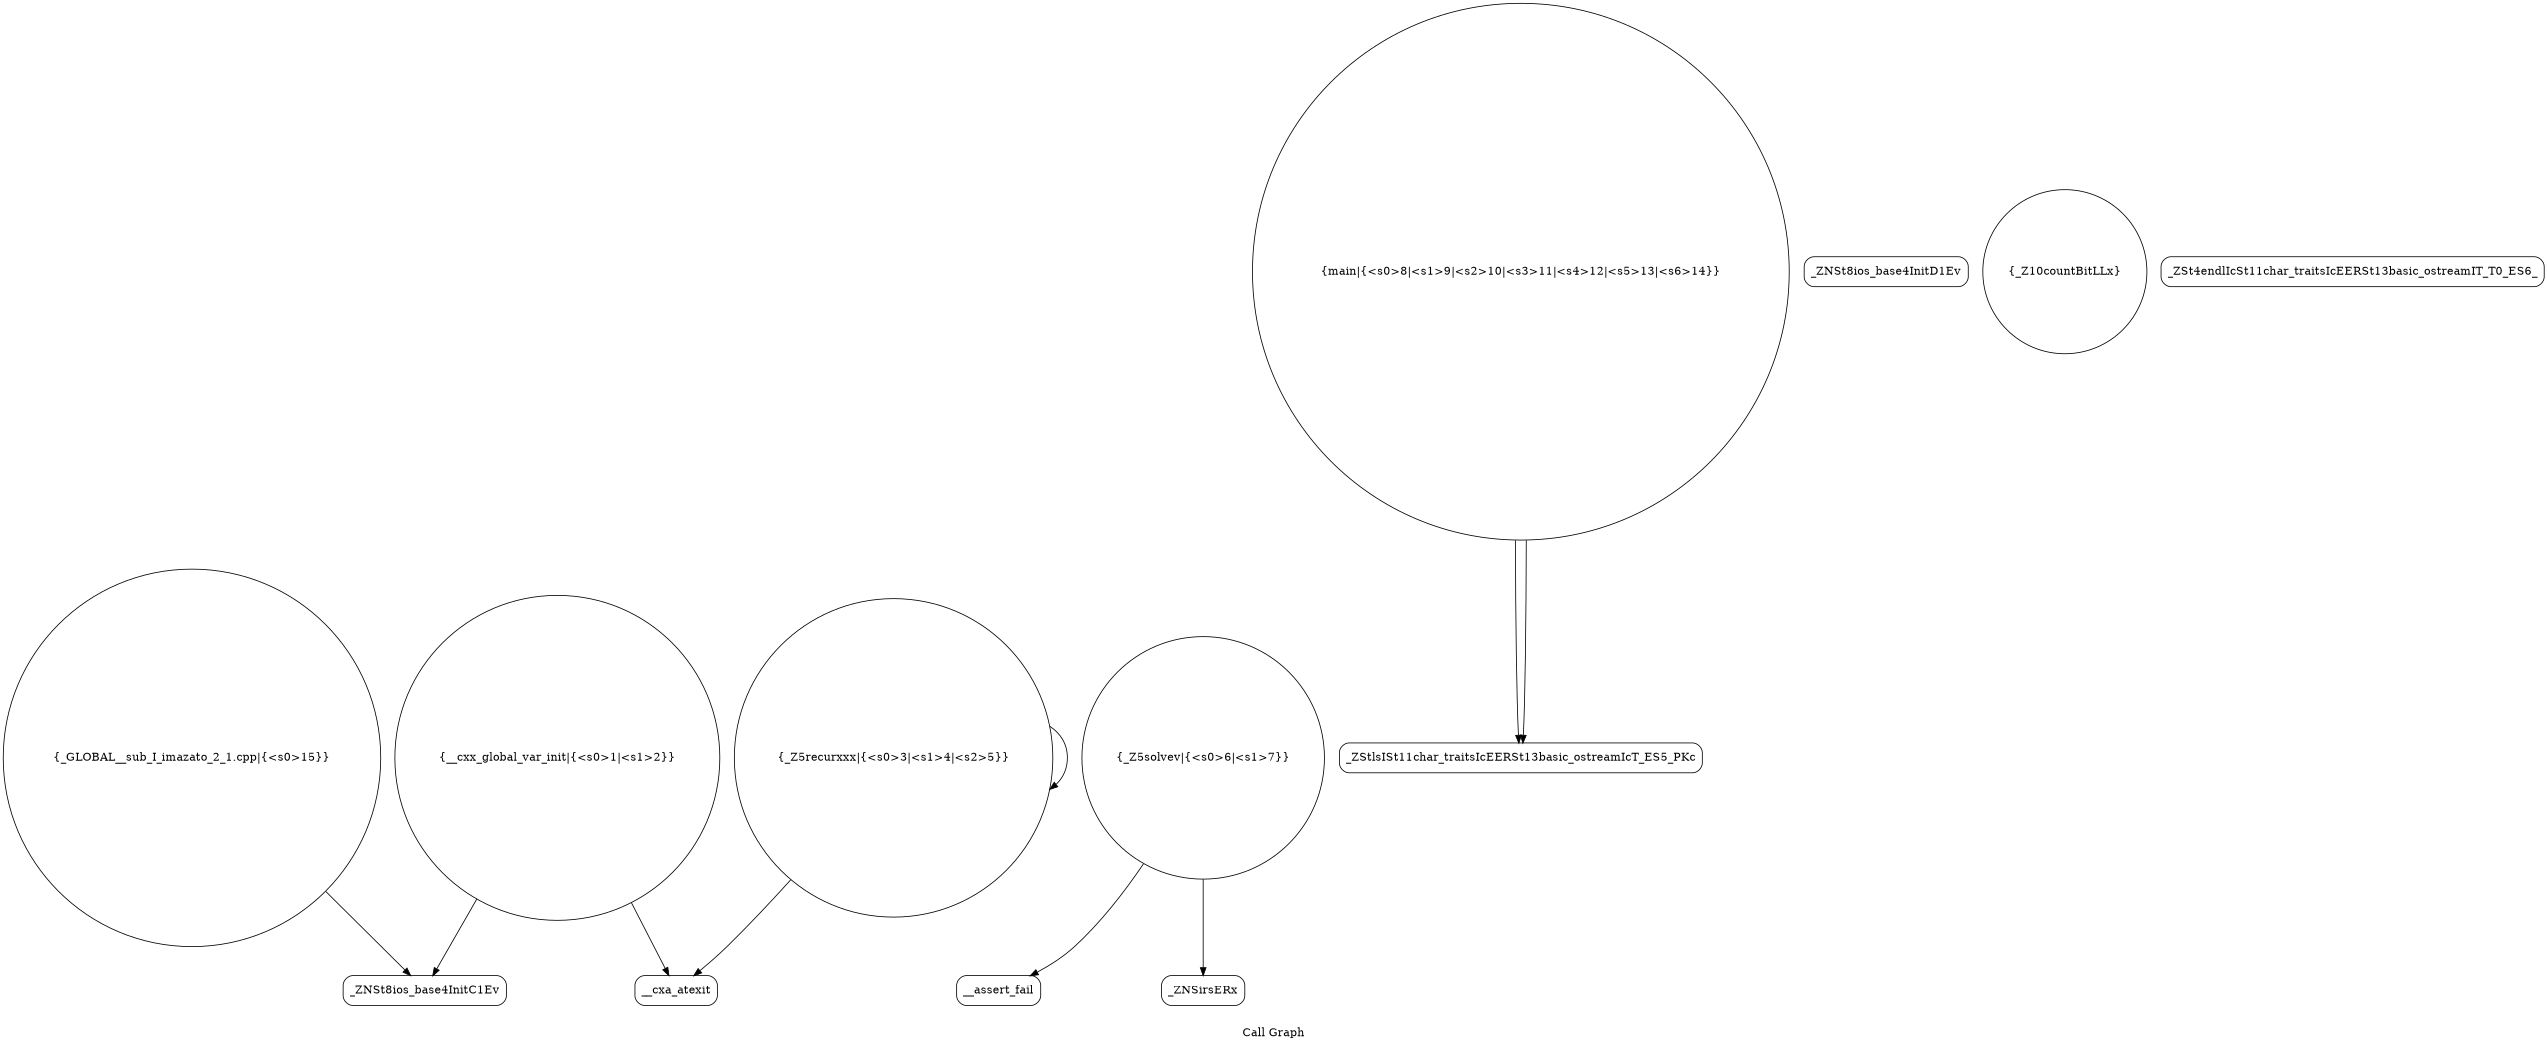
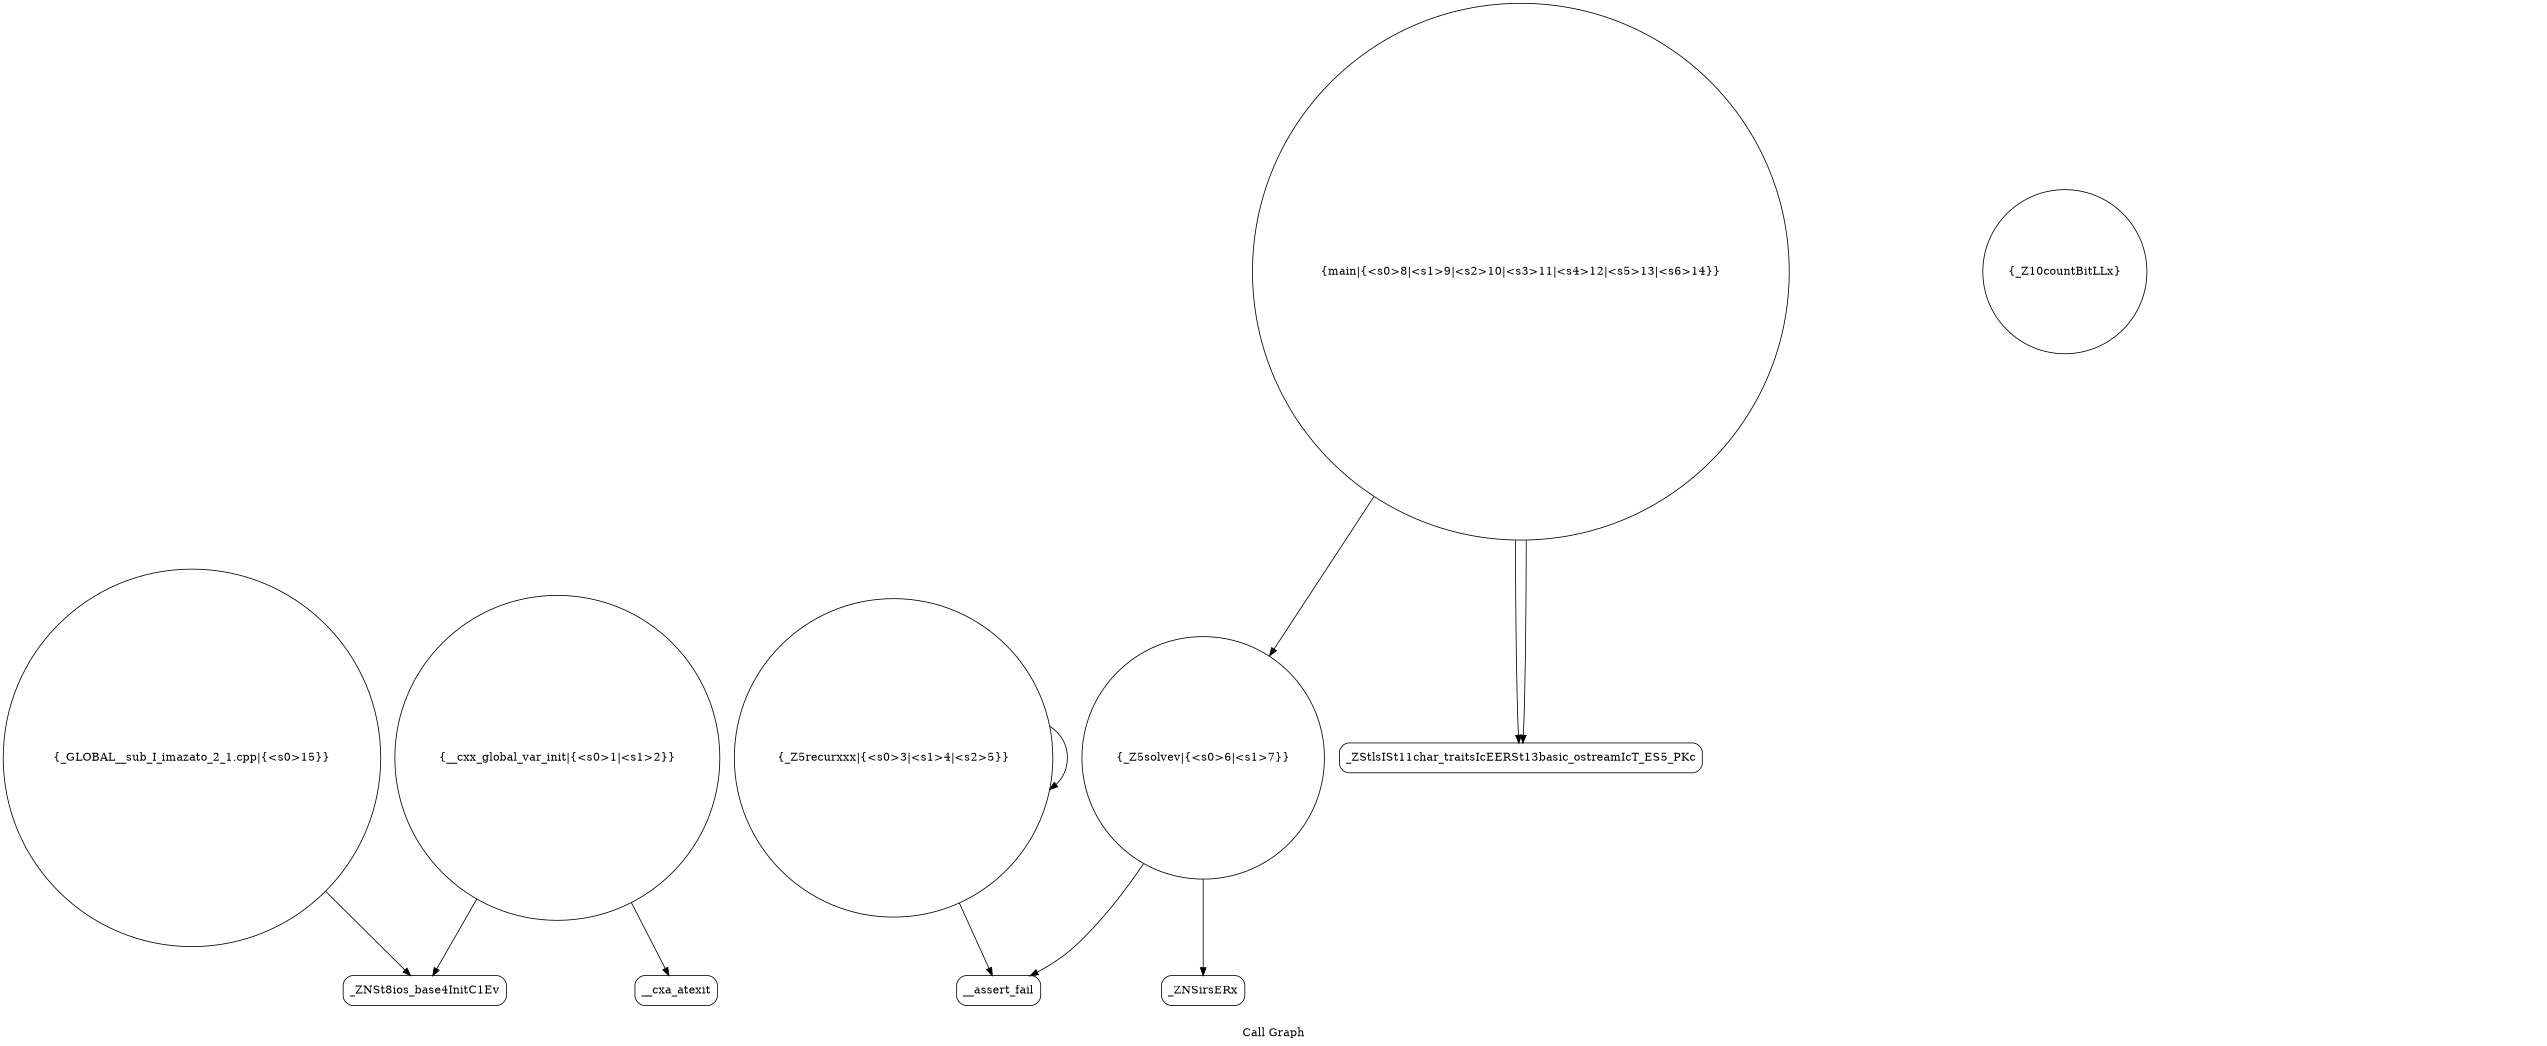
node "_ZNSt8ios_base4InitD1Ev": removed
node "_ZSt4endlIcSt11char_traitsIcEERSt13basic_ostreamIT_T0_ES6_": removed
edge "{main|{<s0>8|<s1>9|<s2>10|<s3>11|<s4>12|<s5>13|<s6>14}}" -> "{_Z5solvev|{<s0>6|<s1>7}}": added
edge "{_Z5recurxxx|{<s0>3|<s1>4|<s2>5}}" -> "__cxa_atexit": now "{_Z5recurxxx|{<s0>3|<s1>4|<s2>5}}" -> "__assert_fail"
